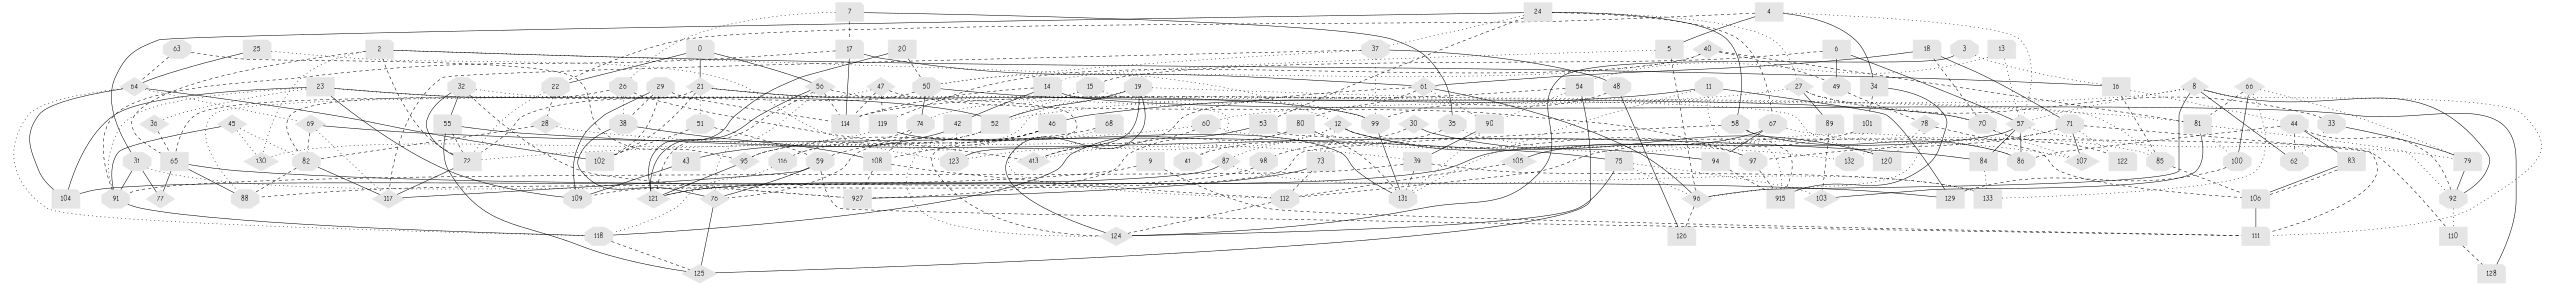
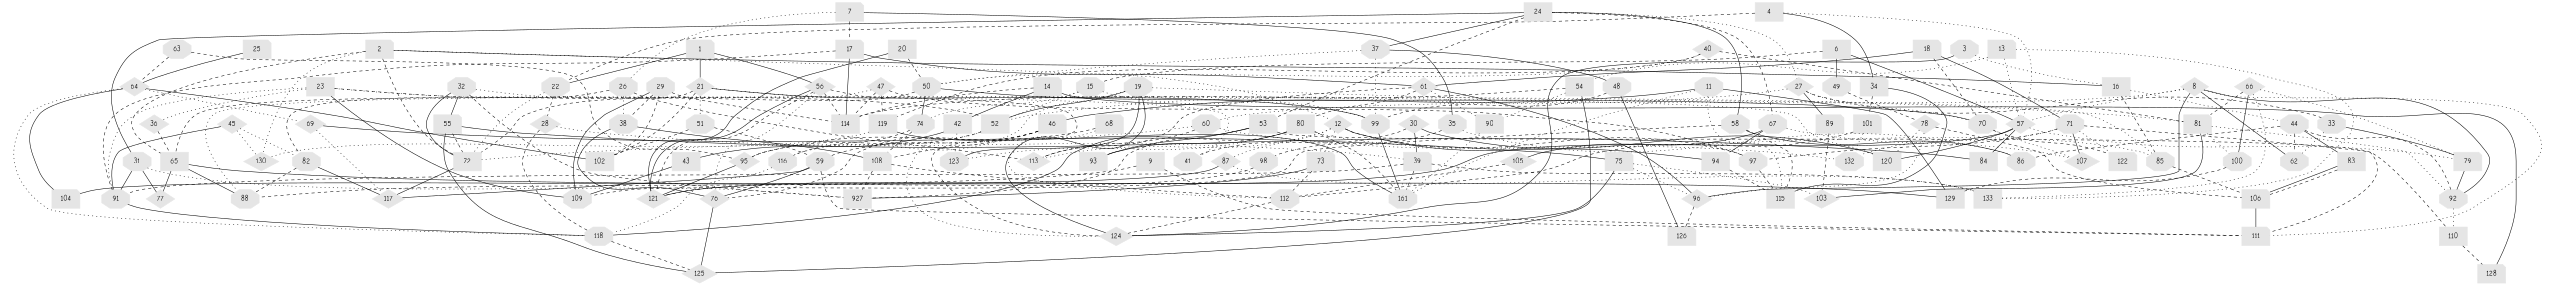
edge "24" -- "37": style dotted -> solid
node "0": label "0" -> "1"
node "5": removed
edge "37" -- "117": removed
edge "40" -- "49": removed
edge "25" -- "123": removed
edge "23" -- "52": style solid -> dashed
edge "23" -- "104": removed
edge "69" -- "82": removed
edge "90" -- "39": now "30" -- "39"
edge "57" -- "86": now "57" -- "120"
edge "28" -- "82": now "28" -- "118"
node "413": label "413" -> "113"
node "93": added
edge "84" -- "133": now "13" -- "133"
node "131": label "131" -> "161"
node "915": label "915" -> "115"
